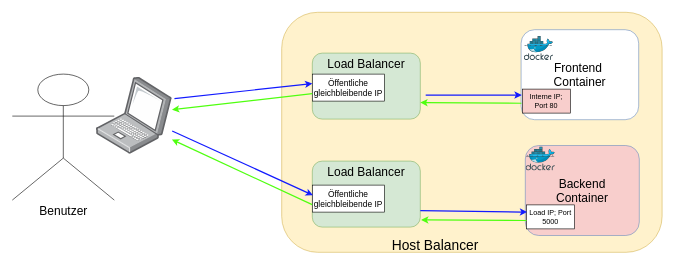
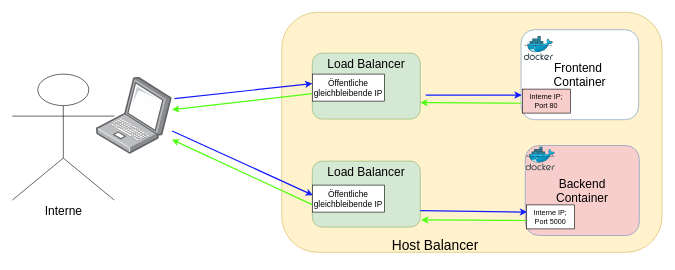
node "Benutzer": label "Benutzer" -> "Interne"
node "Load IP; Port 5000": label "Load IP; Port 5000" -> "Interne IP; Port 5000"
